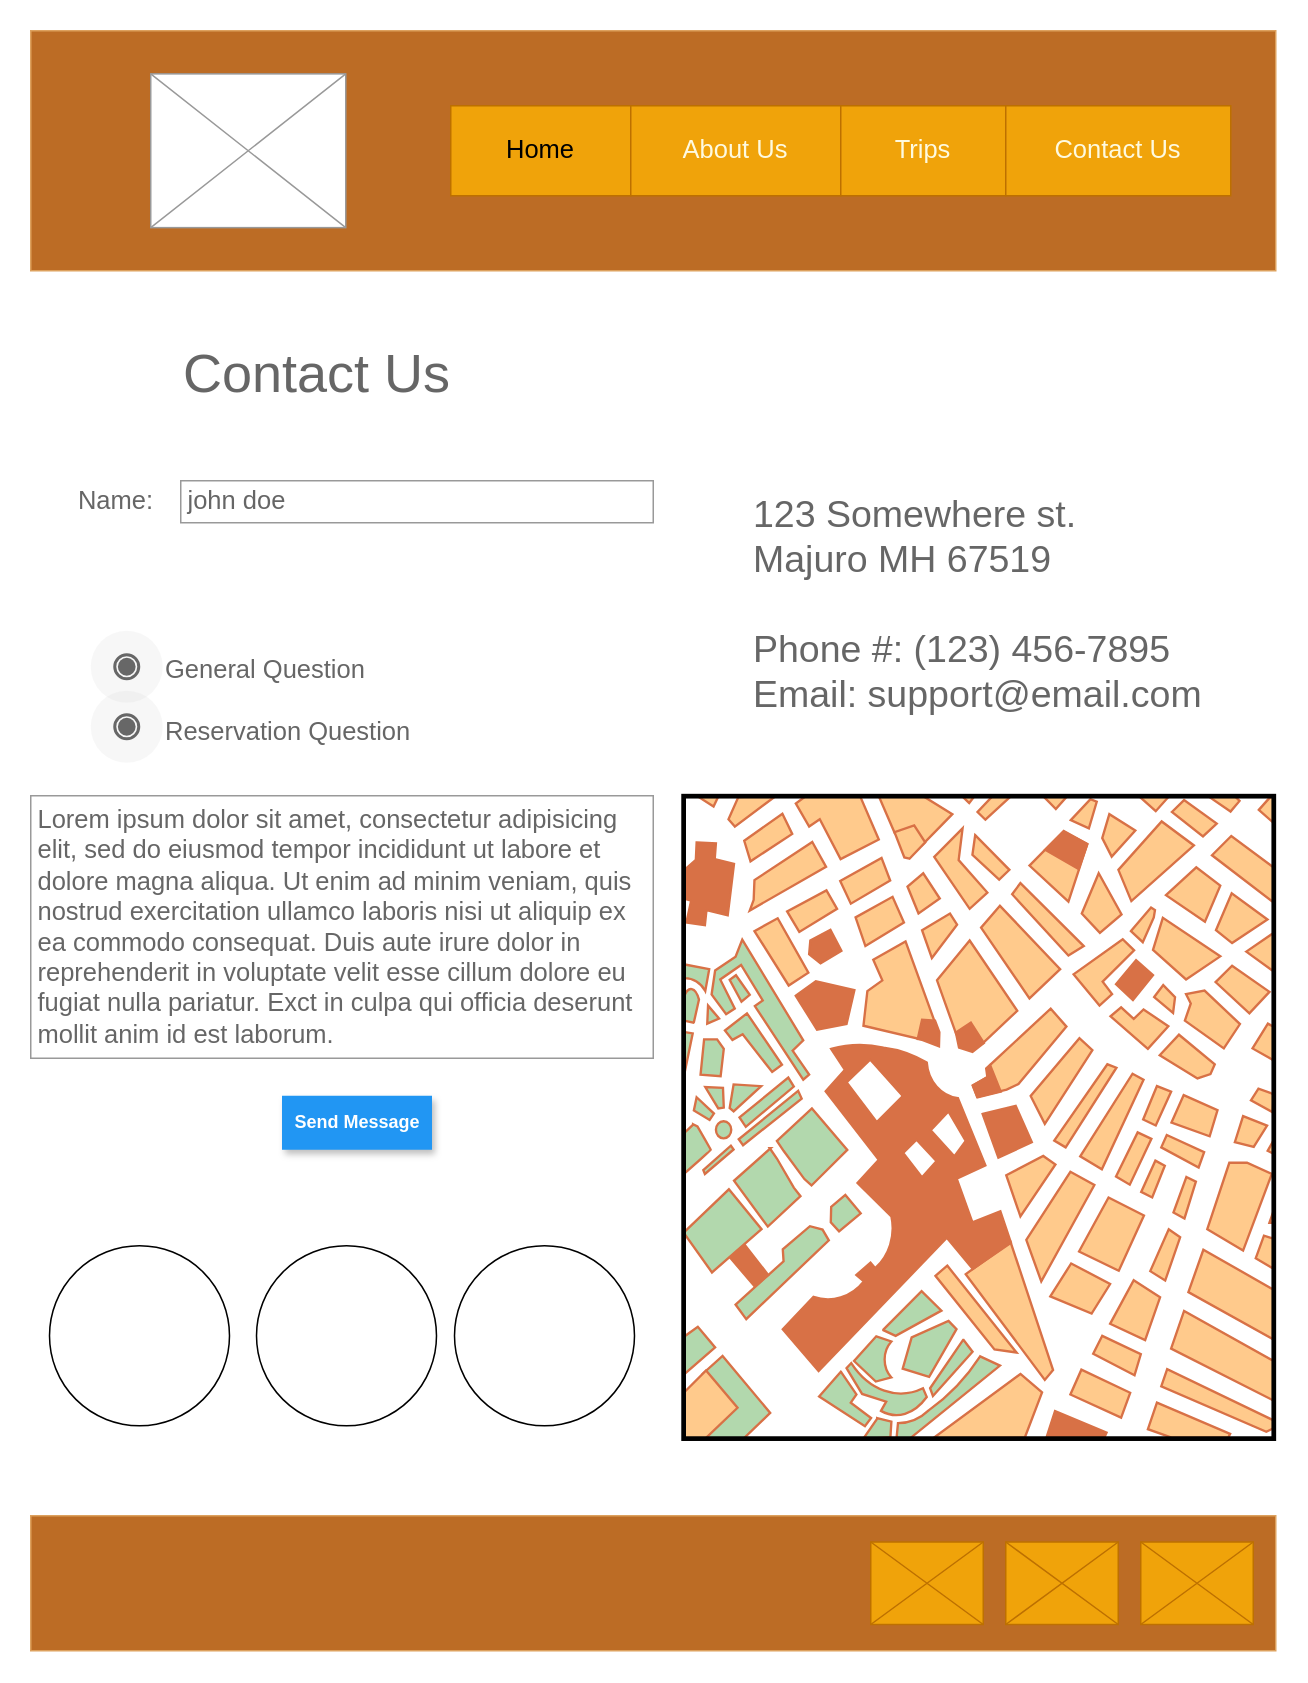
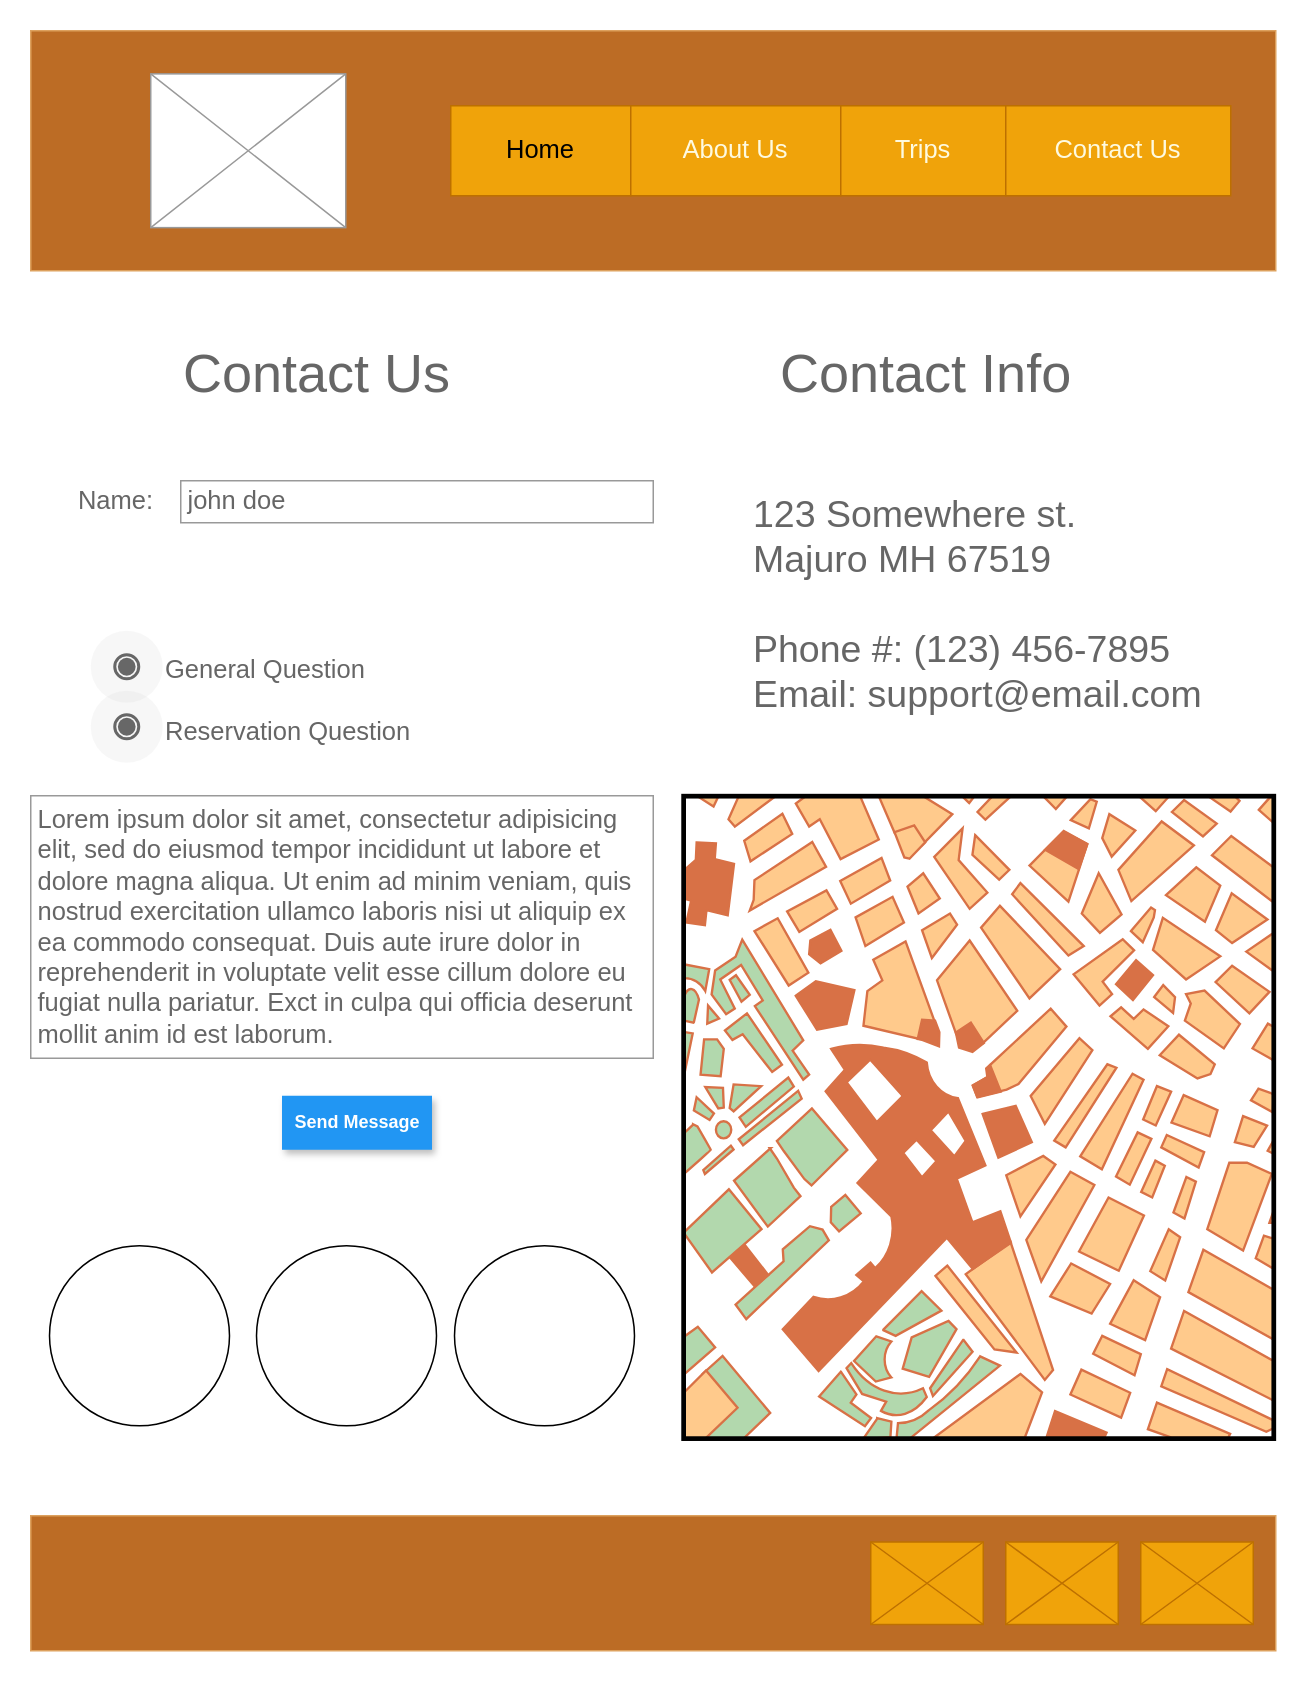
node "Contact Info": added
